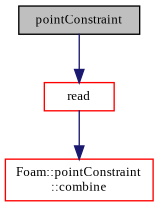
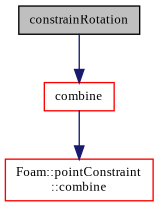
node "pointConstraint": label "pointConstraint" -> "constrainRotation"
node "read": label "read" -> "combine"
